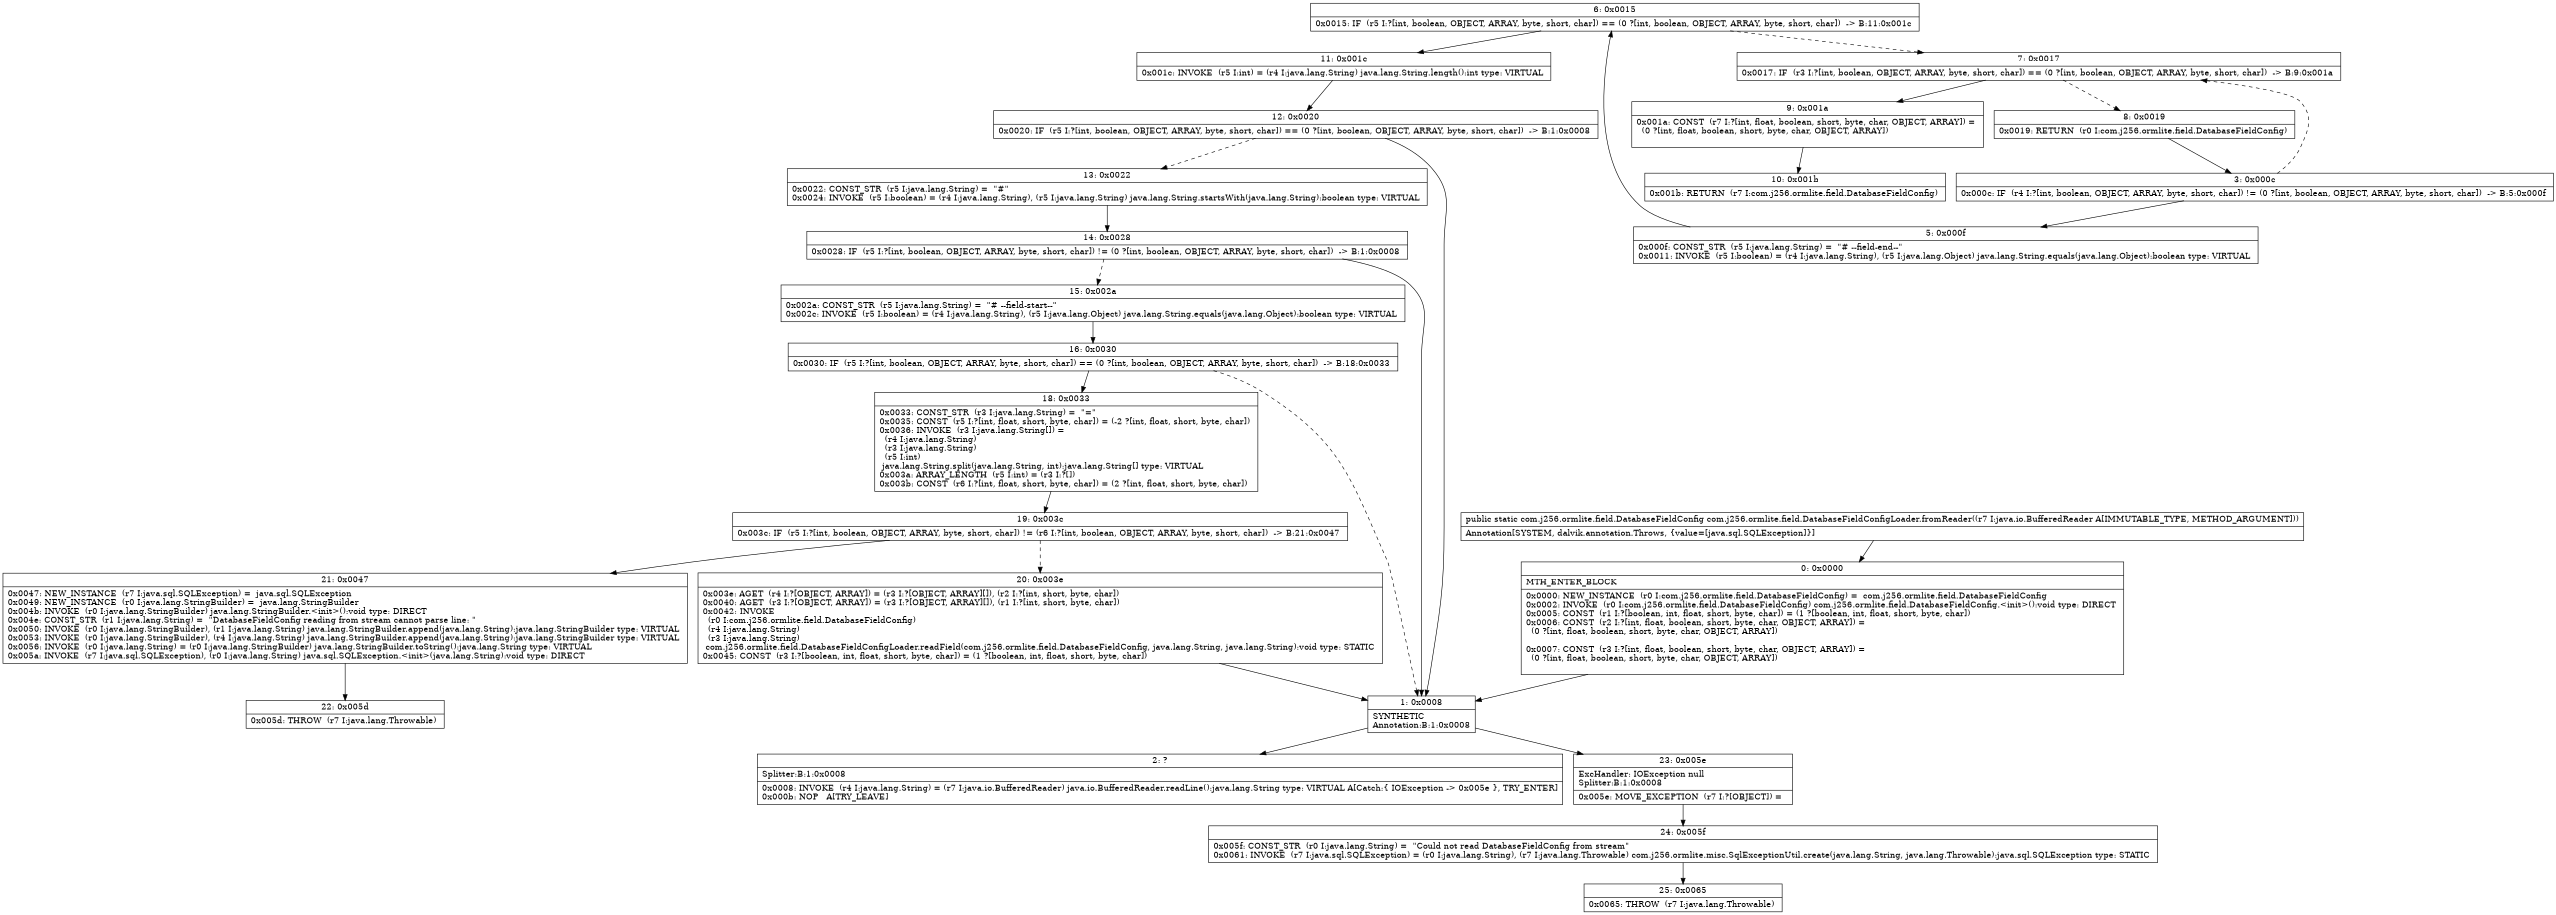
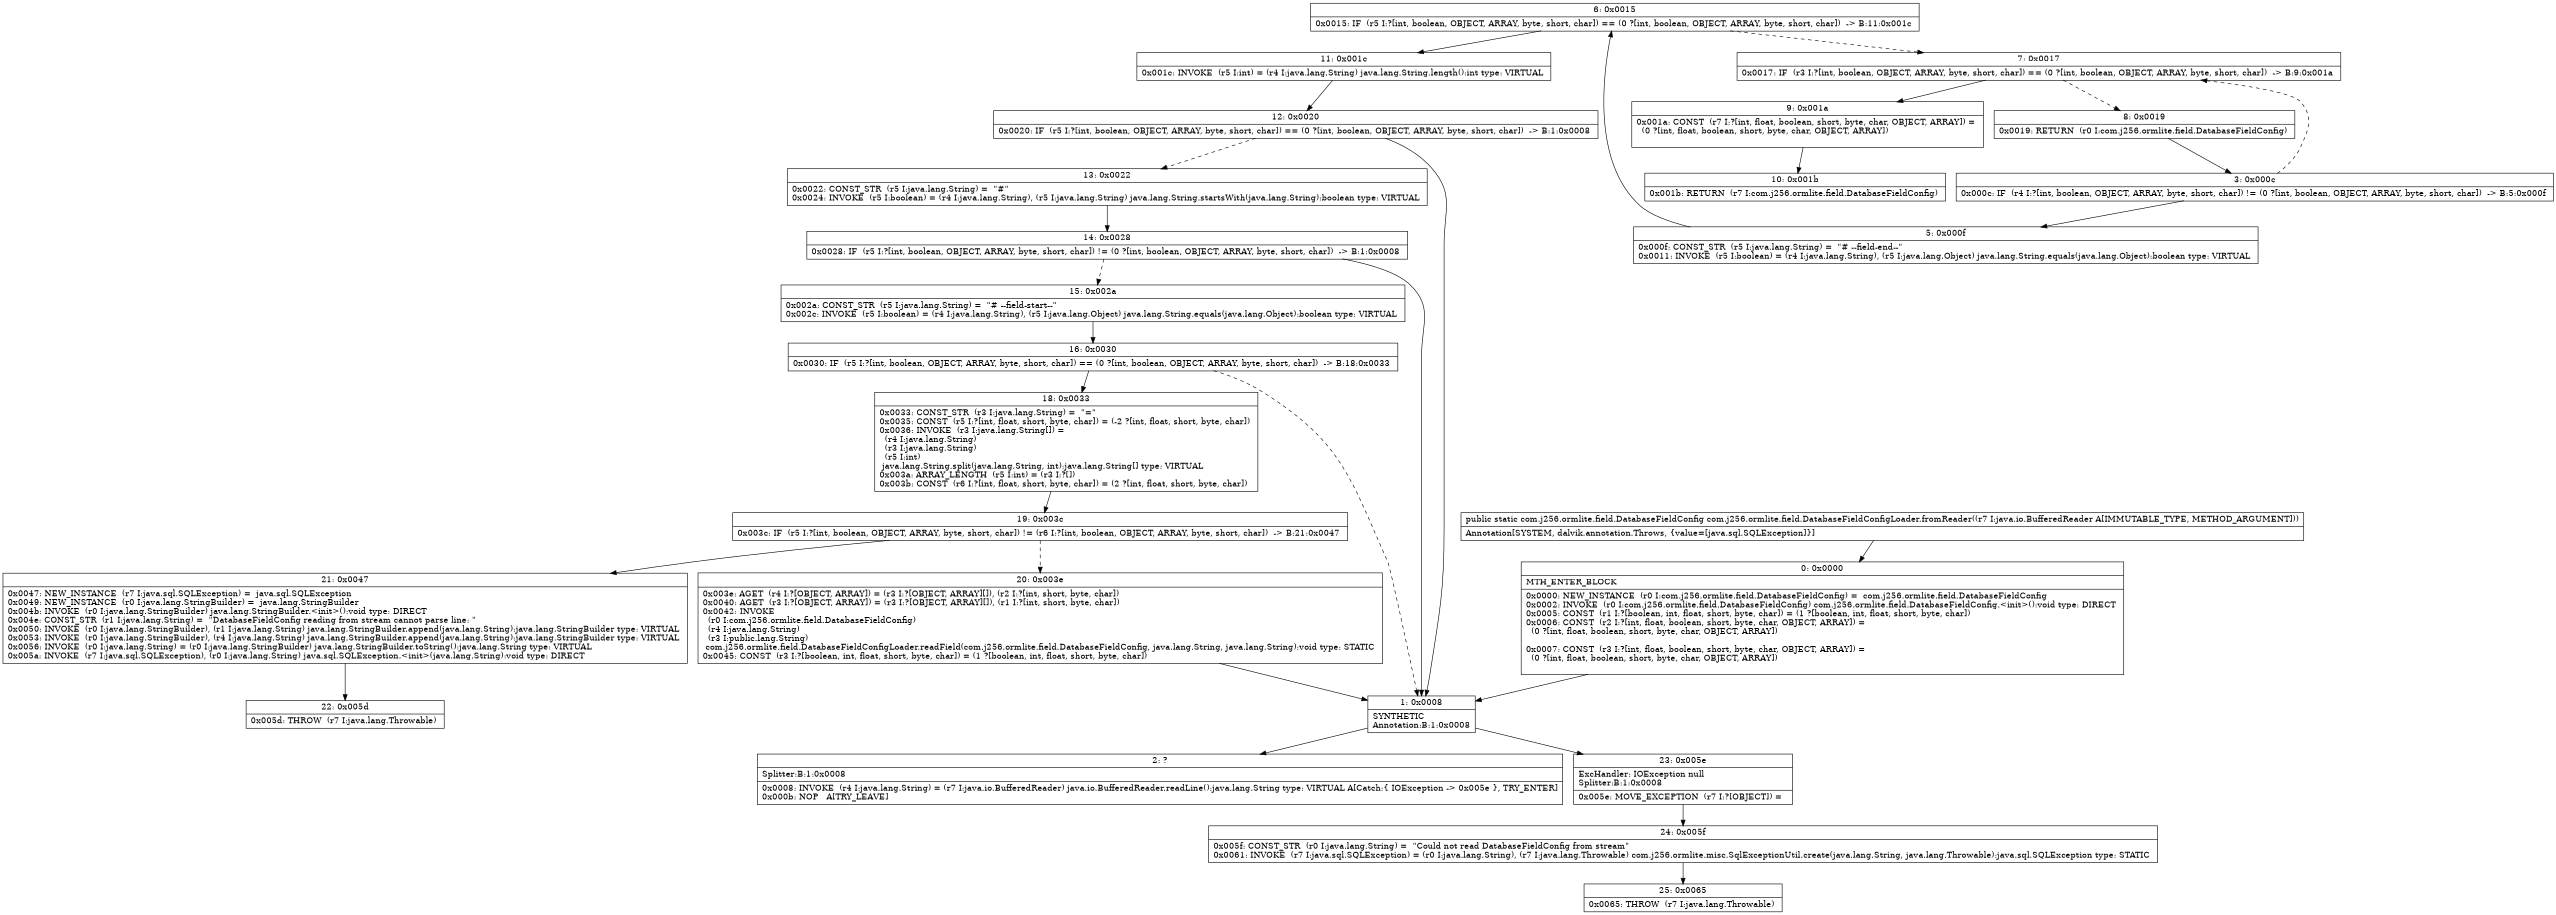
node "20: 0x003e": text "(r3 I:java.lang.String)" -> "(r3 I:public.lang.String)"
